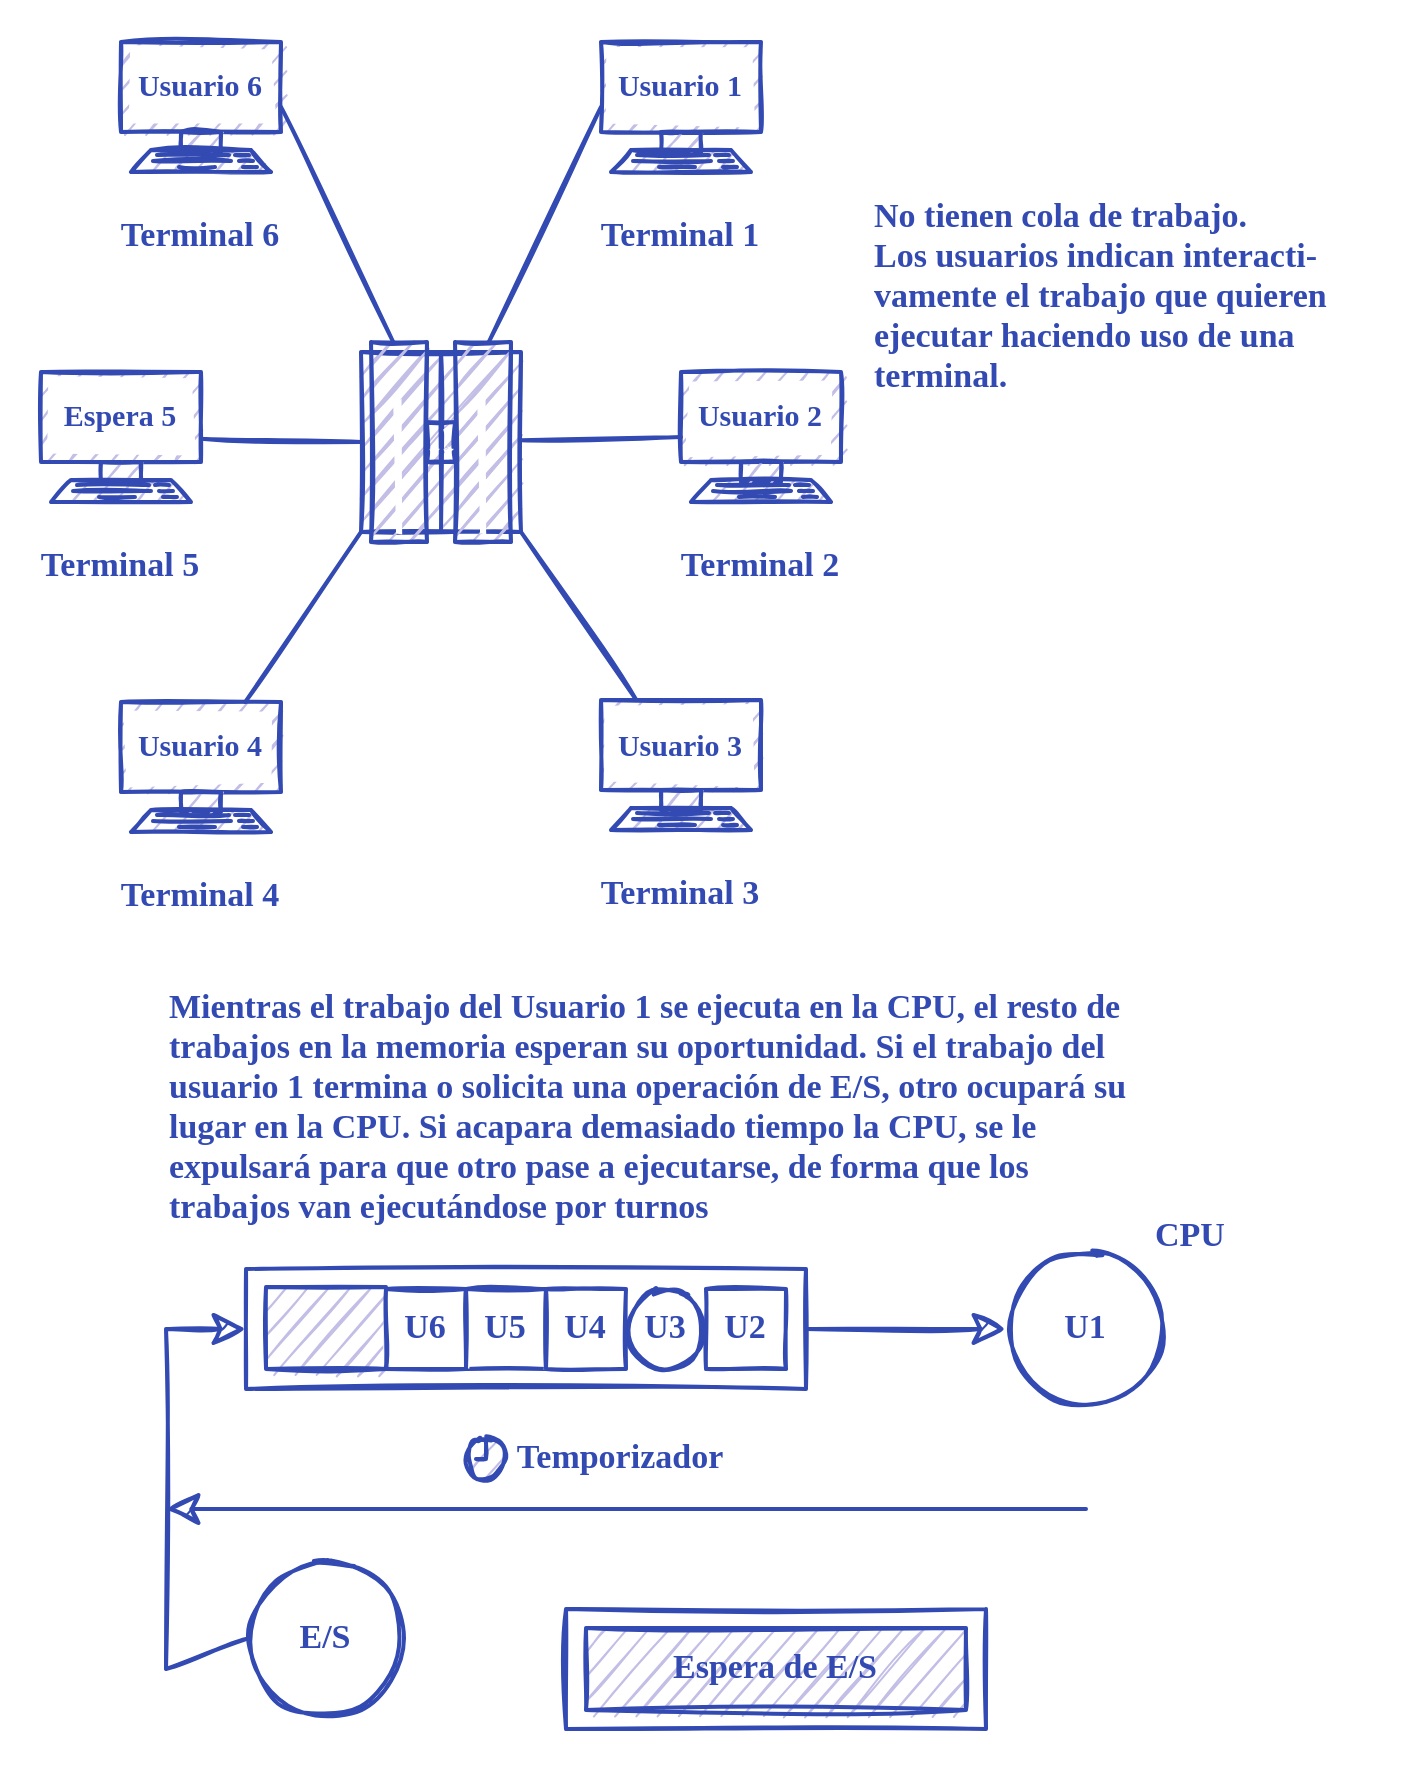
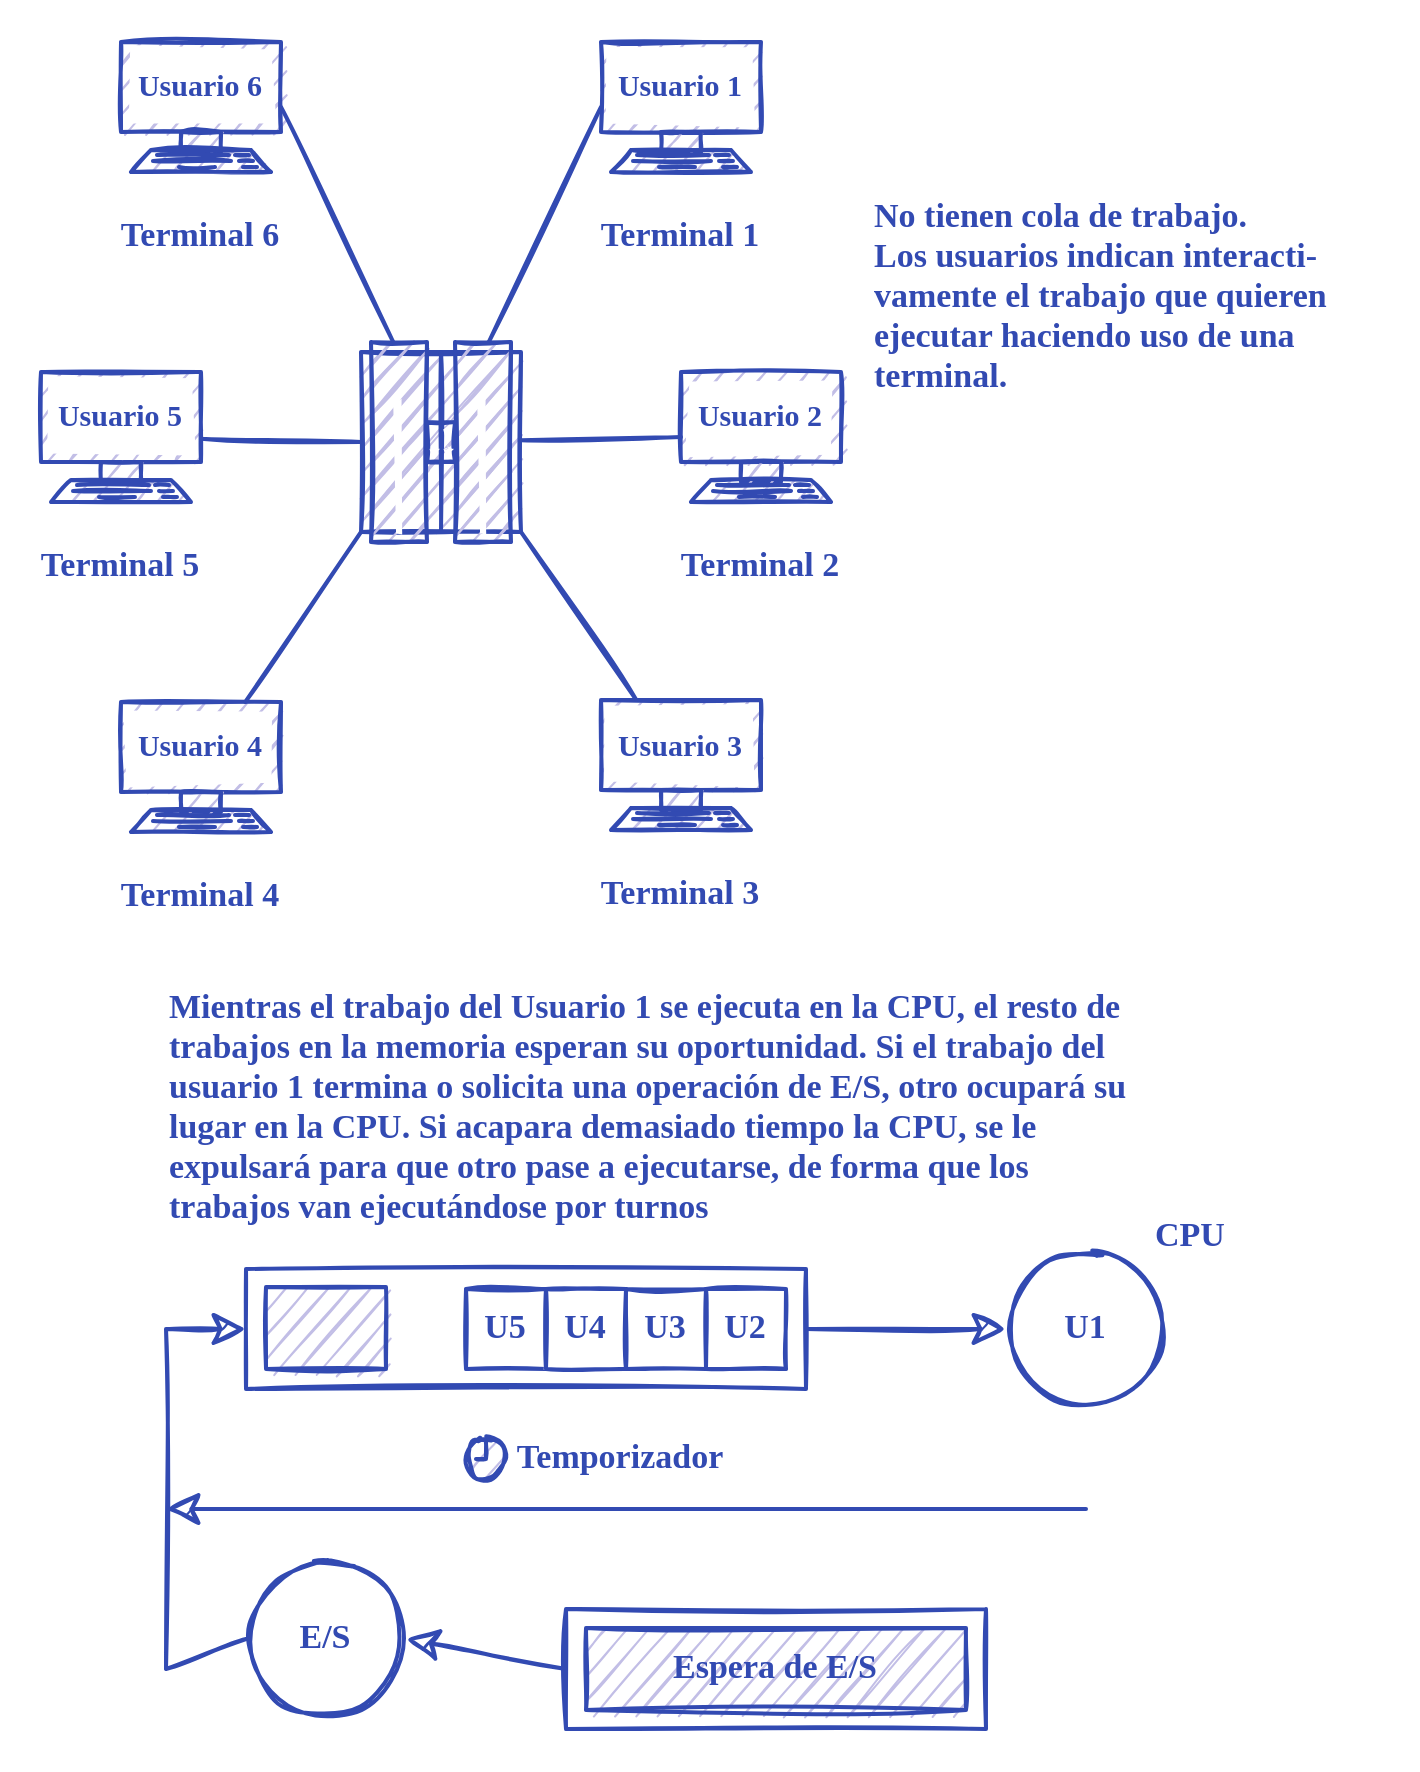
node "Espera 5": label "Espera 5" -> "Usuario 5"
node "U6": removed
node "U3": shape ellipse -> rectangle
edge "Espera de E/S" -> "E/S": added
